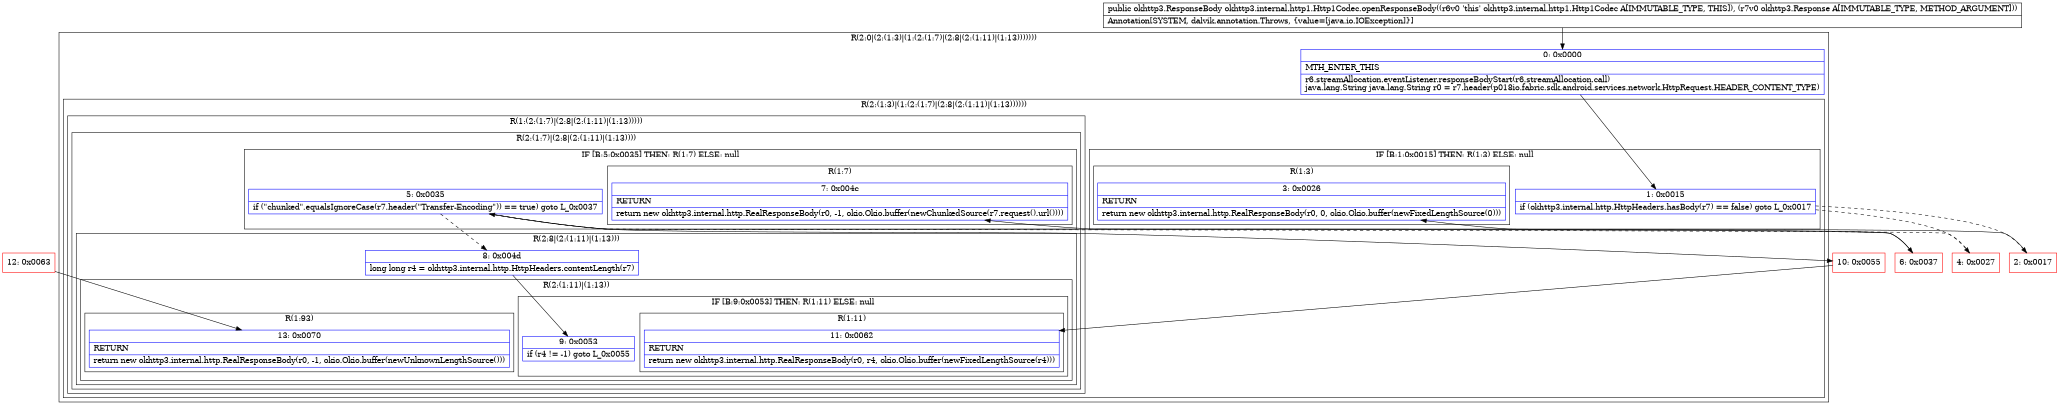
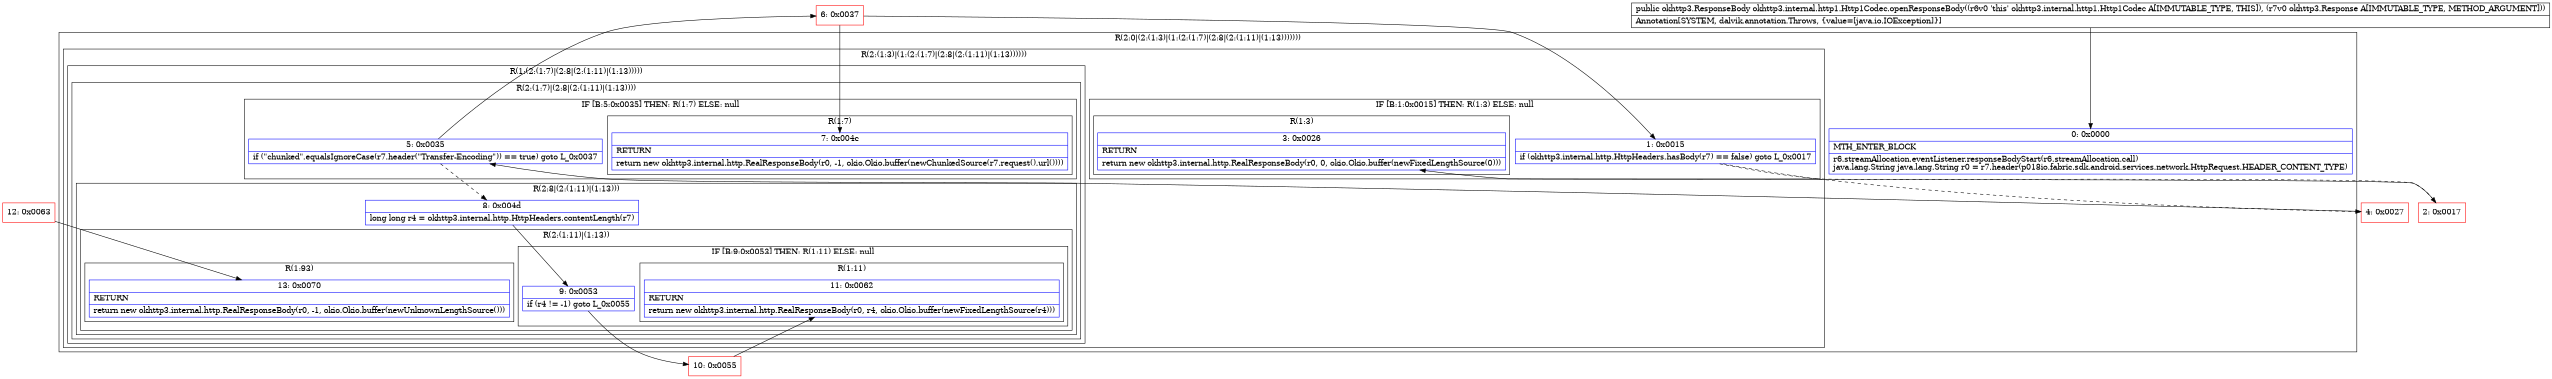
node "0: 0x0000": text "MTH_ENTER_THIS" -> "MTH_ENTER_BLOCK"
edge "0: 0x0000" -> "1: 0x0015": now "6: 0x0037" -> "1: 0x0015"
edge "4: 0x0027" -> "5: 0x0035": style dashed -> solid
edge "5: 0x0035" -> "10: 0x0055": now "9: 0x0053" -> "10: 0x0055"
